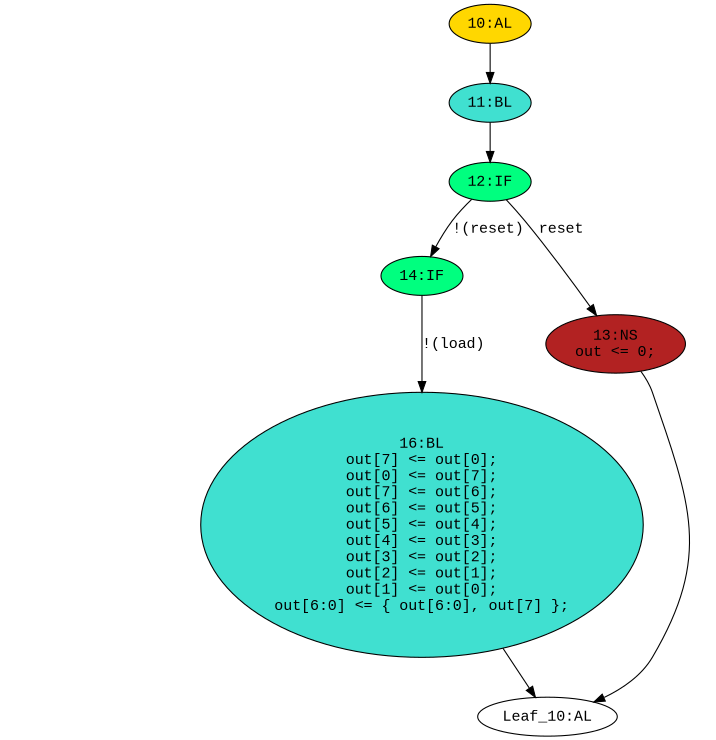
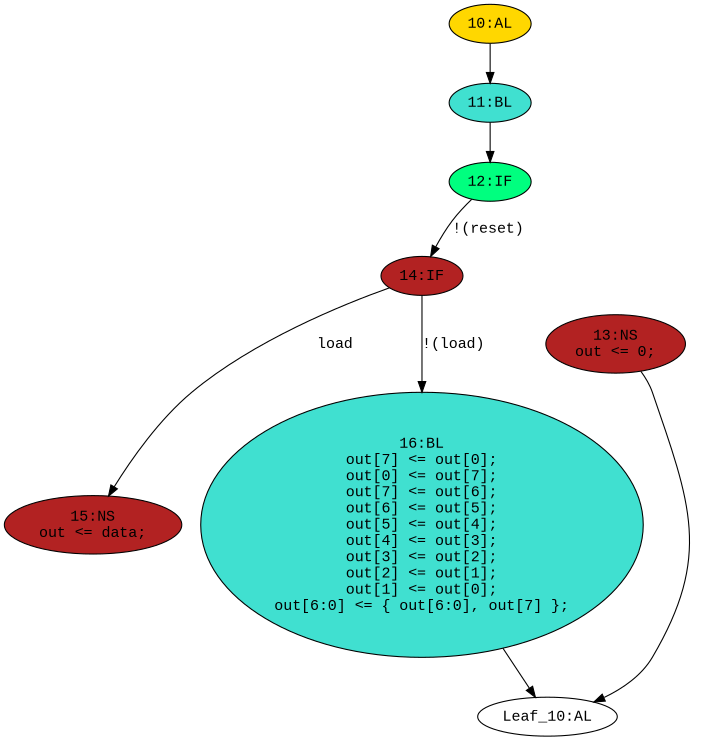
edge "12:IF" -> "13:NS out <= 0;": removed, label "reset"
node "14:IF": fillcolor springgreen -> firebrick
node "15:NS out <= data;": added
